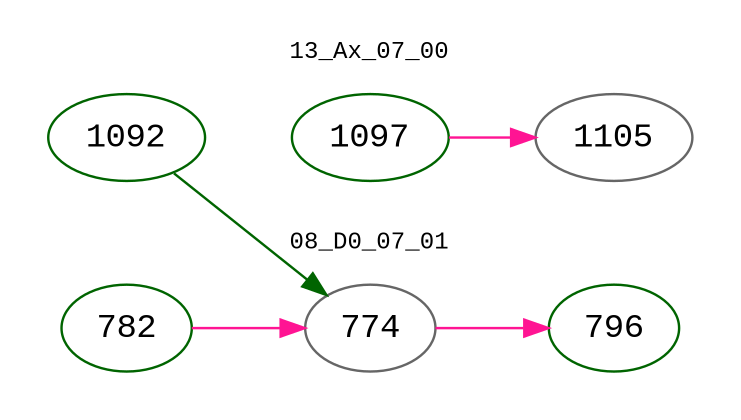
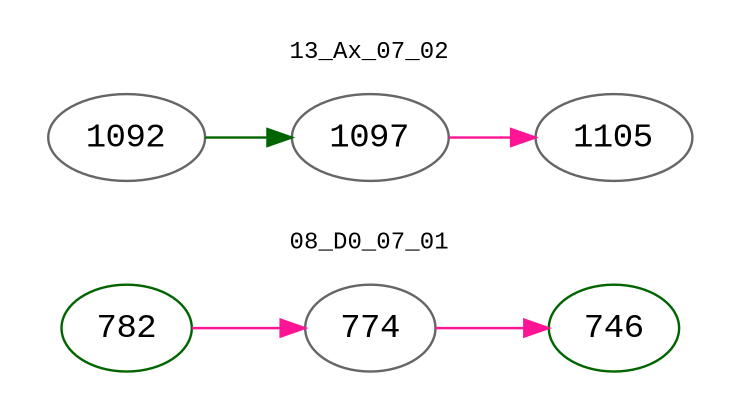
cluster "13_Ax_07_00": label "13_Ax_07_00" -> "13_Ax_07_02"
node "1092": color darkgreen -> gray40
node "1097": color darkgreen -> gray40
edge "1092" -> "774": now "1092" -> "1097"
node "796": label "796" -> "746"
